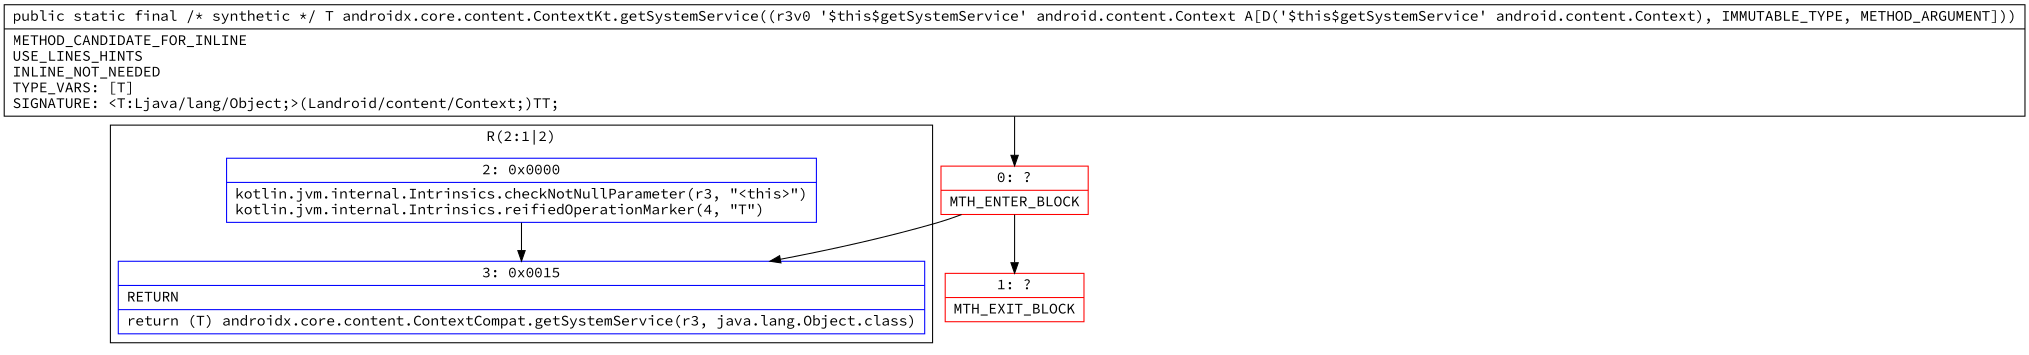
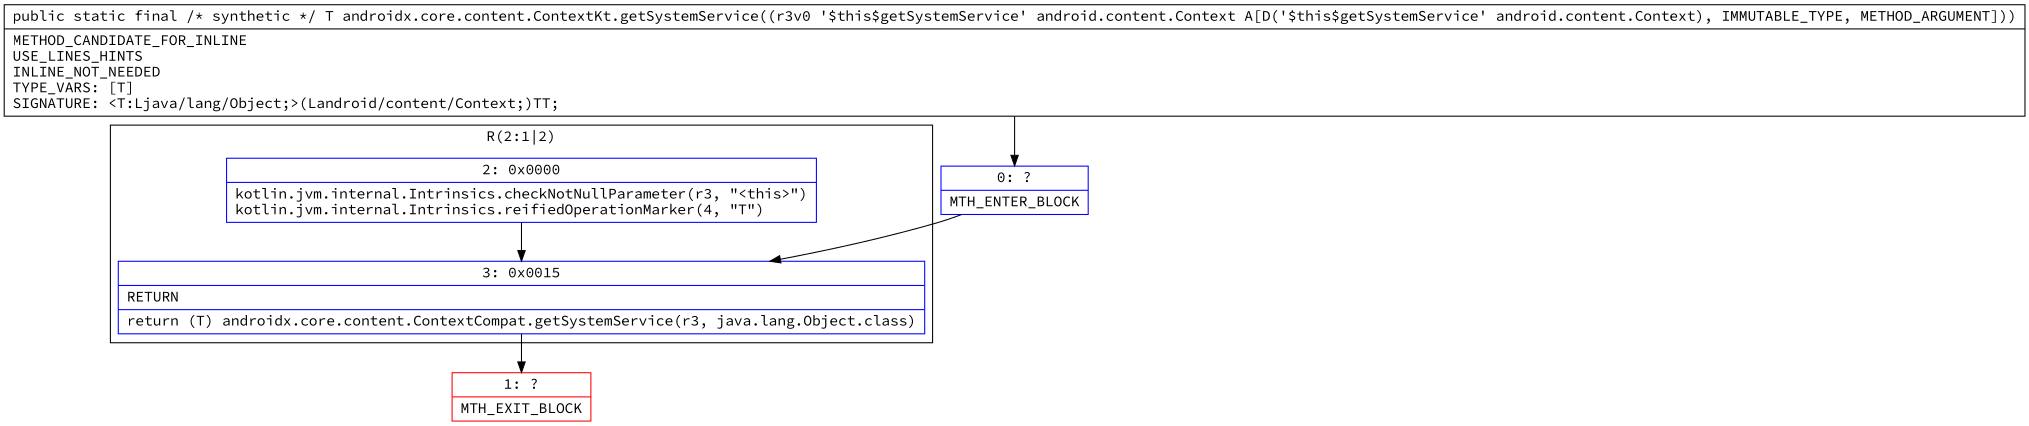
node "0: ?": color red -> blue
edge "0: ?" -> "1: ?": now "3: 0x0015" -> "1: ?"
